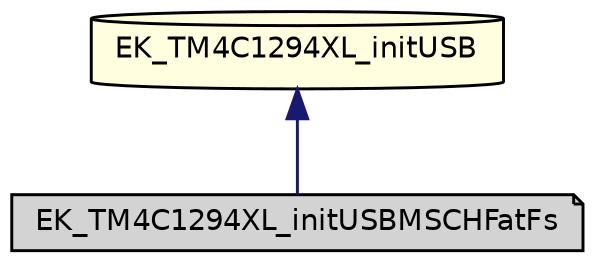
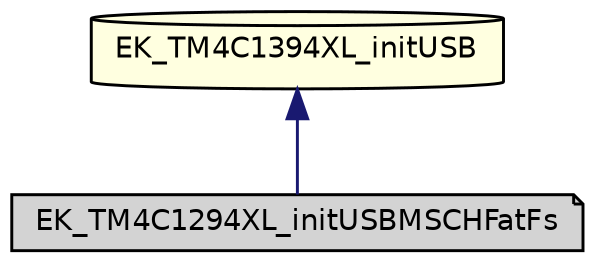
node "EK_TM4C1294XL_initUSB": label "EK_TM4C1294XL_initUSB" -> "EK_TM4C1394XL_initUSB"
